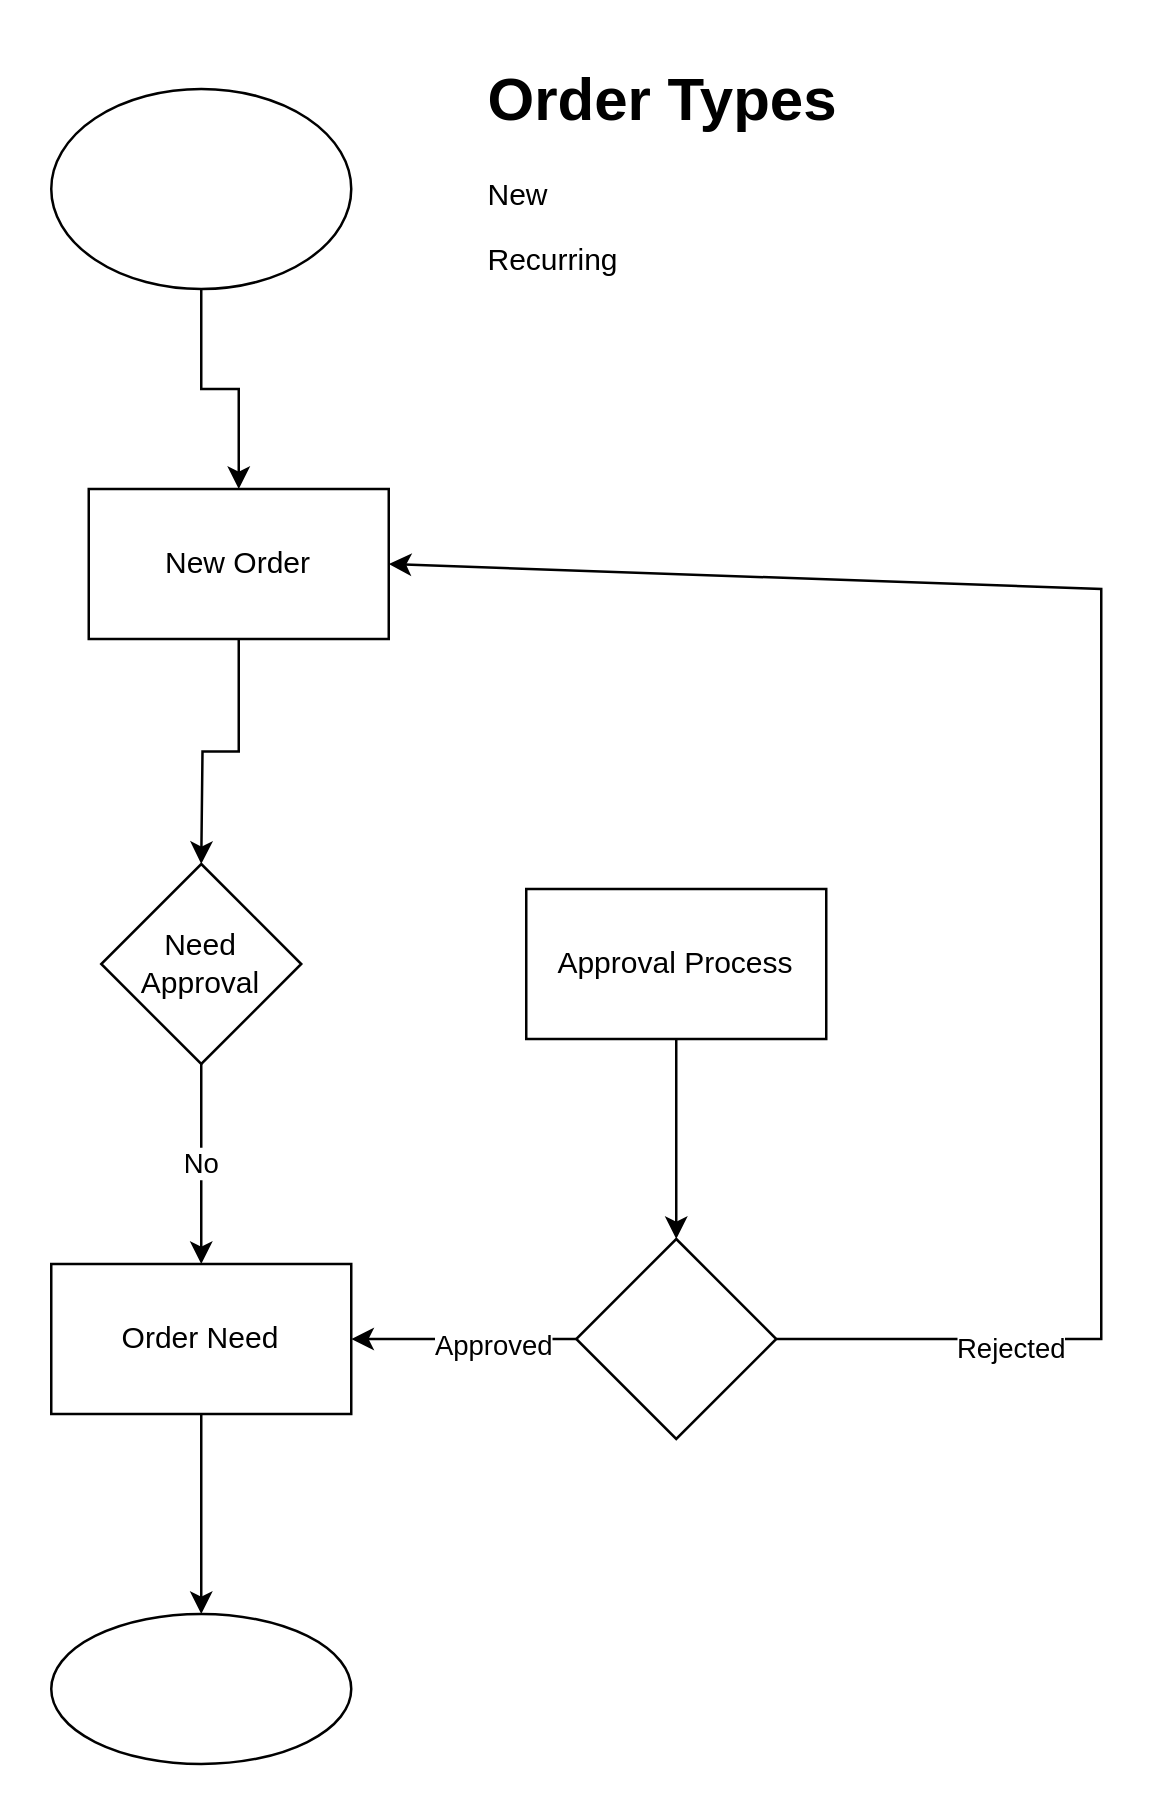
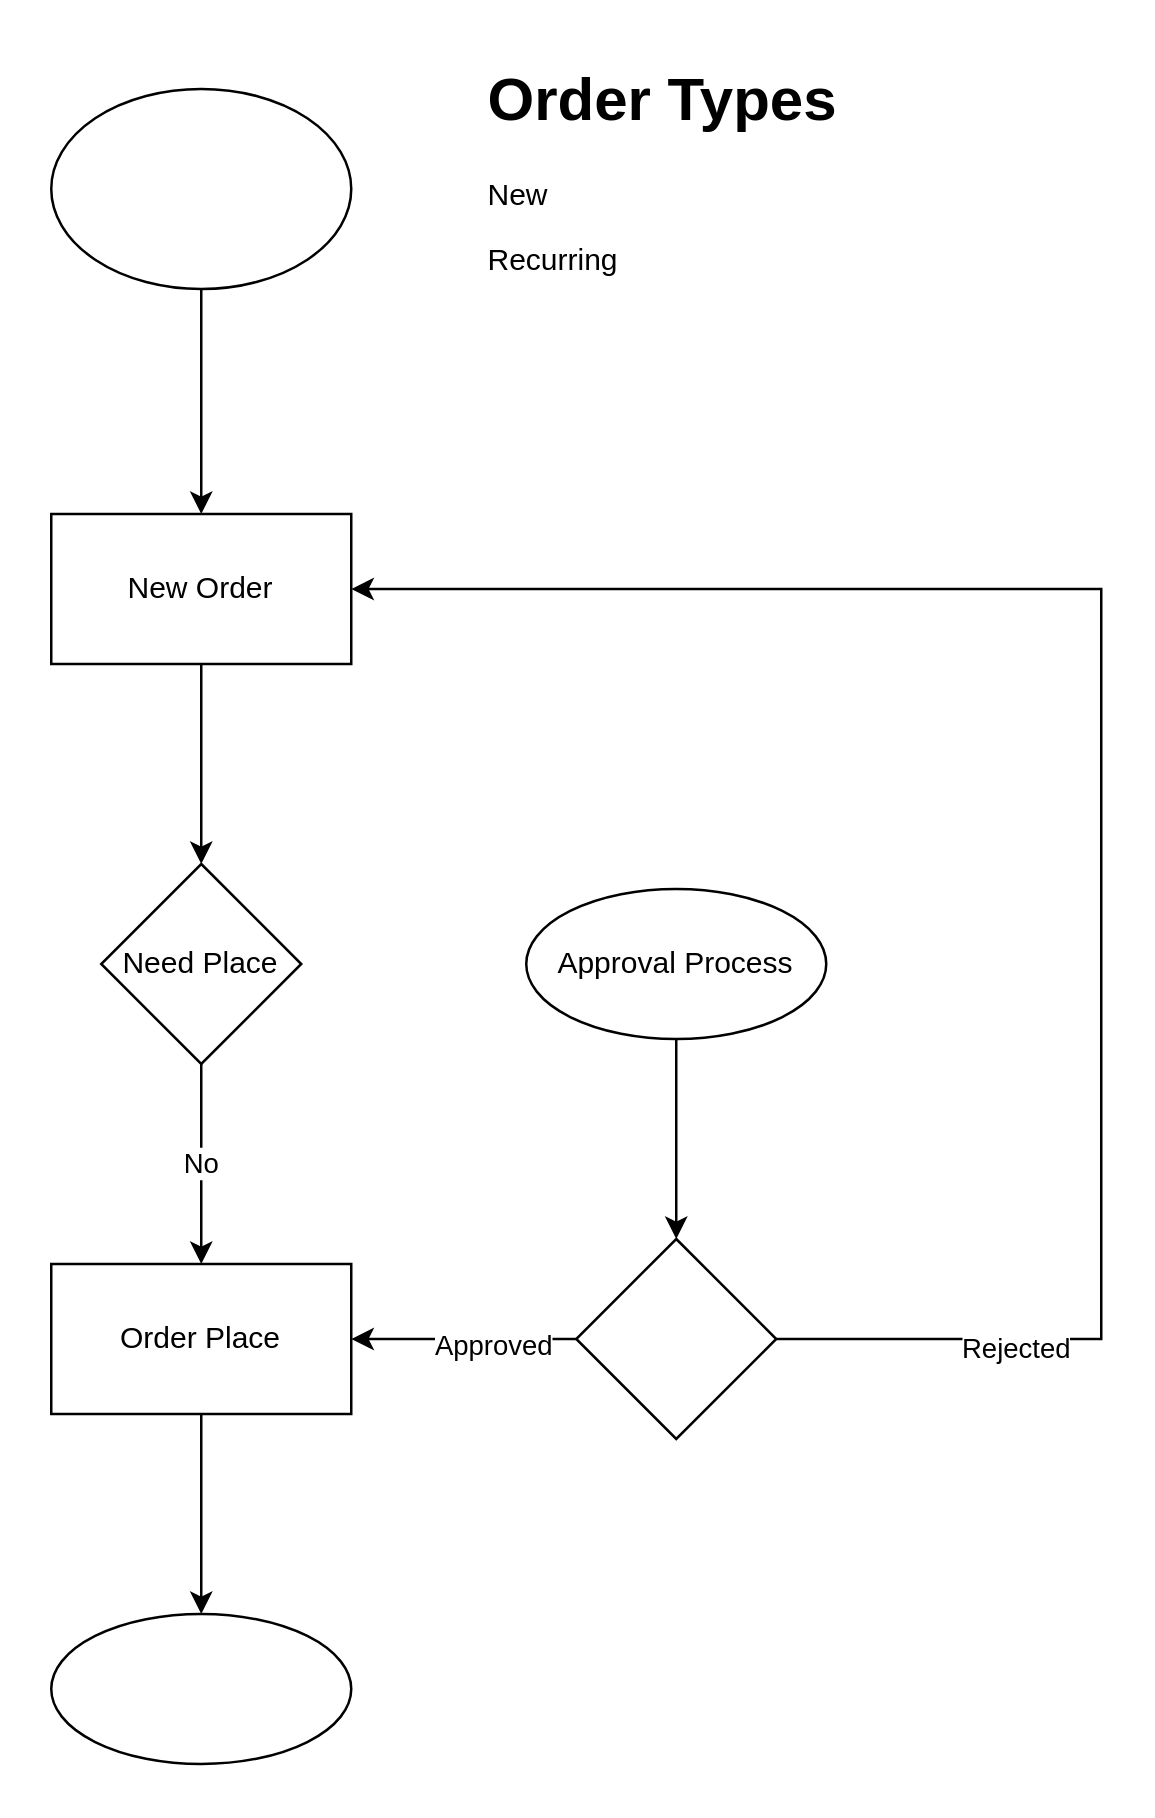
node "New Order": moved (239, 564) -> (201, 589)
node "Need Approval": label "Need Approval" -> "Need Place"
node "Approval Process": shape rectangle -> ellipse
node "Order Need": label "Order Need" -> "Order Place"
